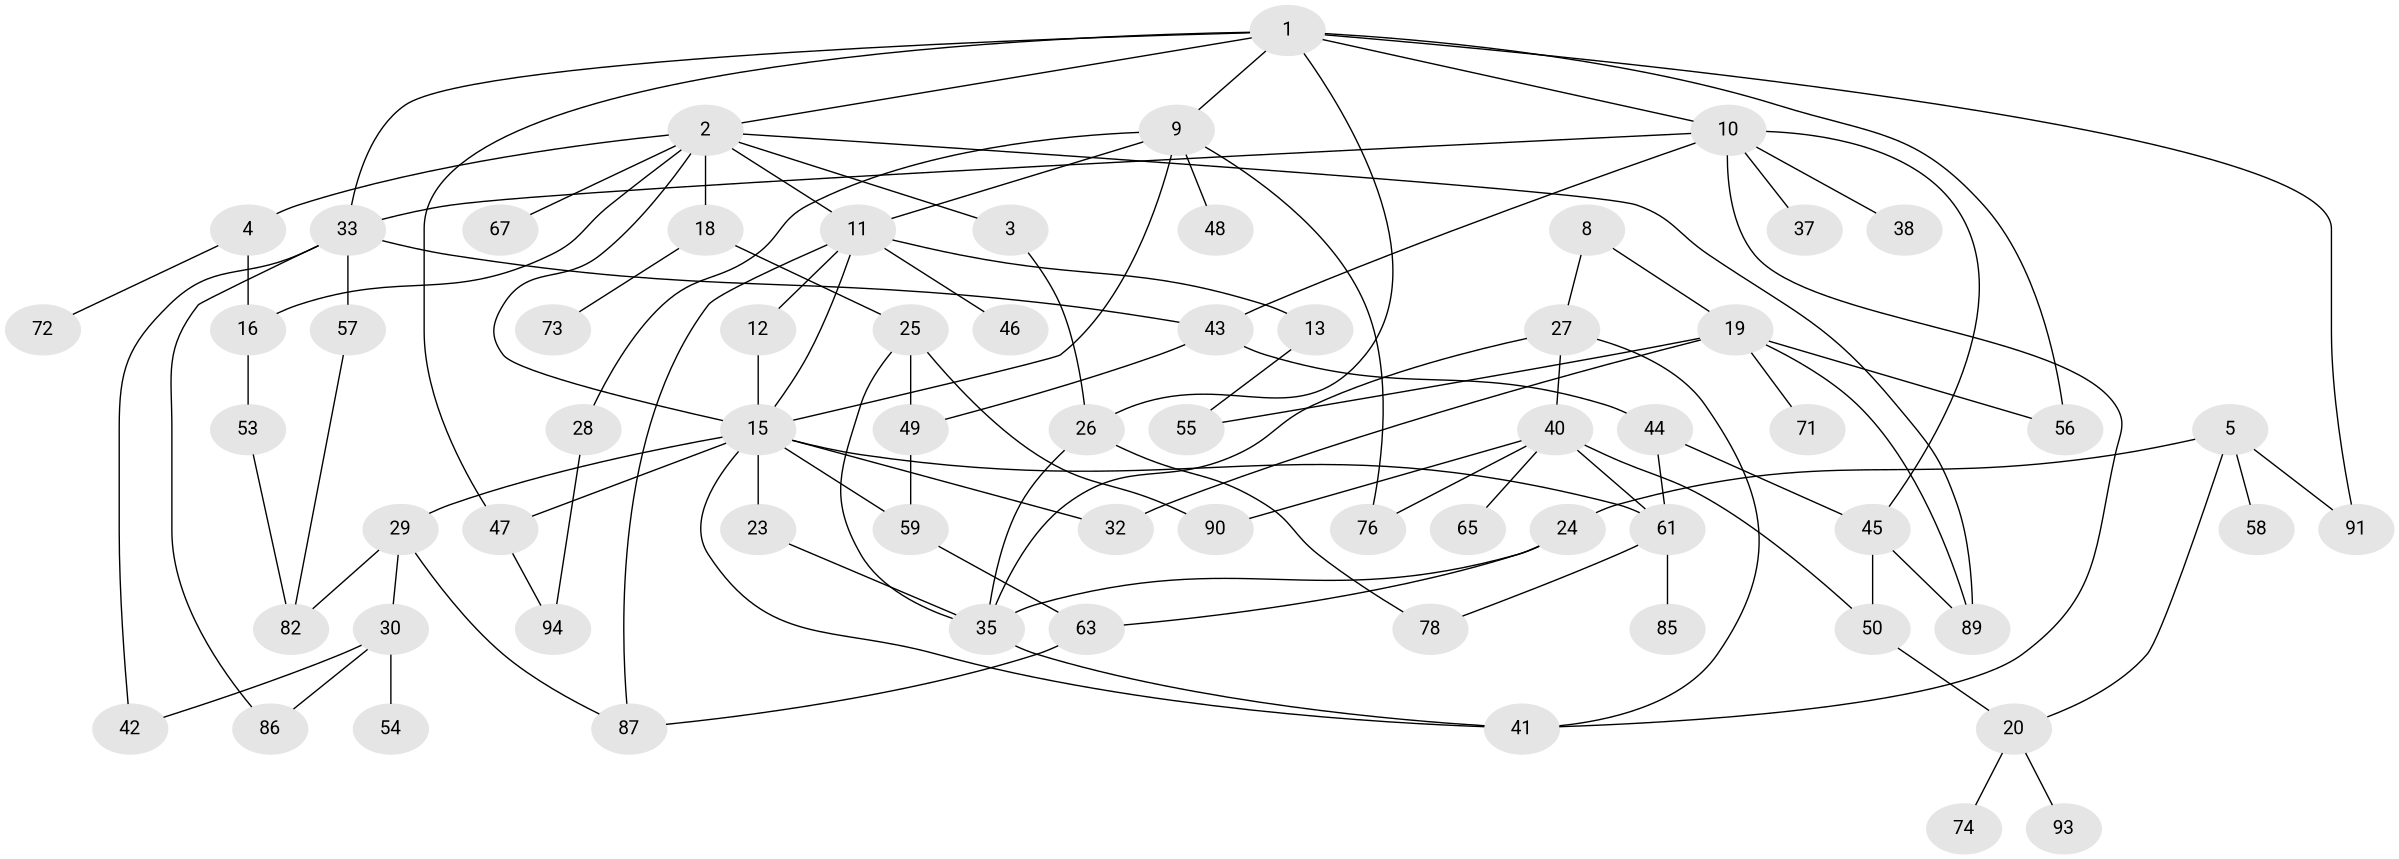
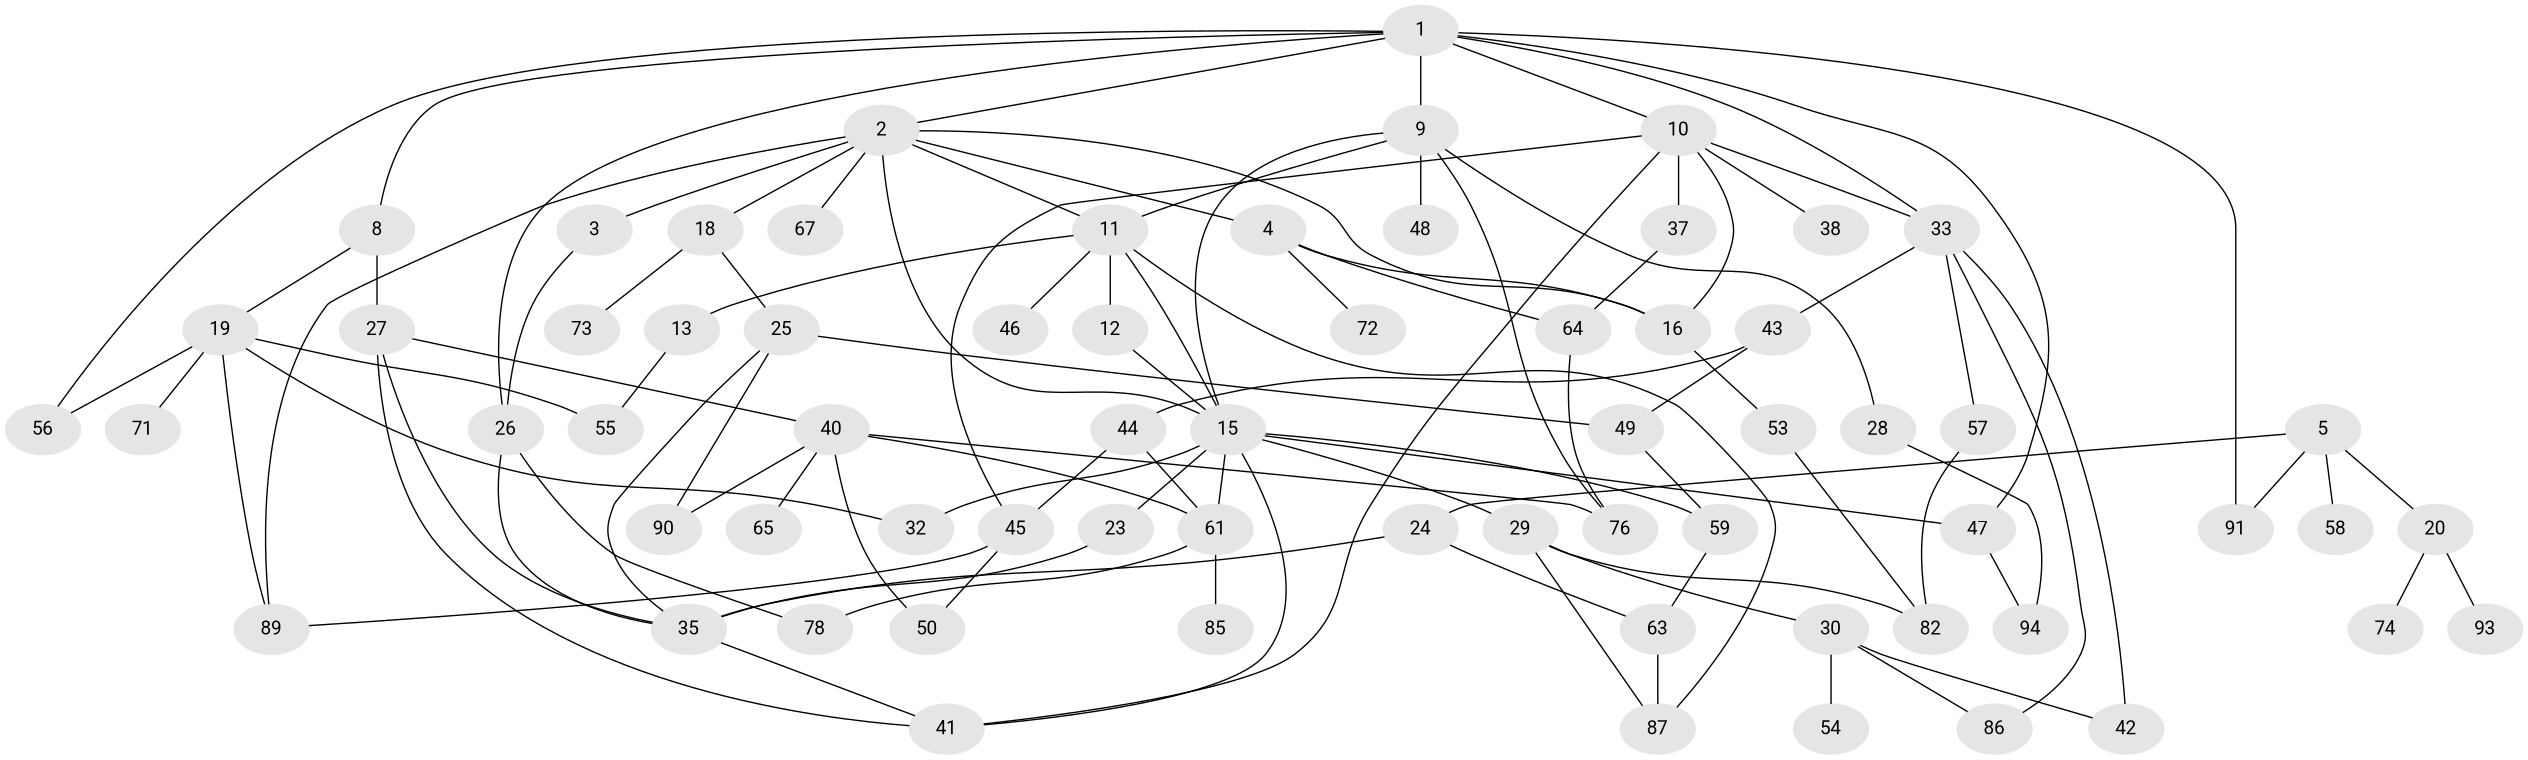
edge "1" -- "8": added
edge "10" -- "43": now "10" -- "16"
node "64": added
edge "50" -- "20": removed
